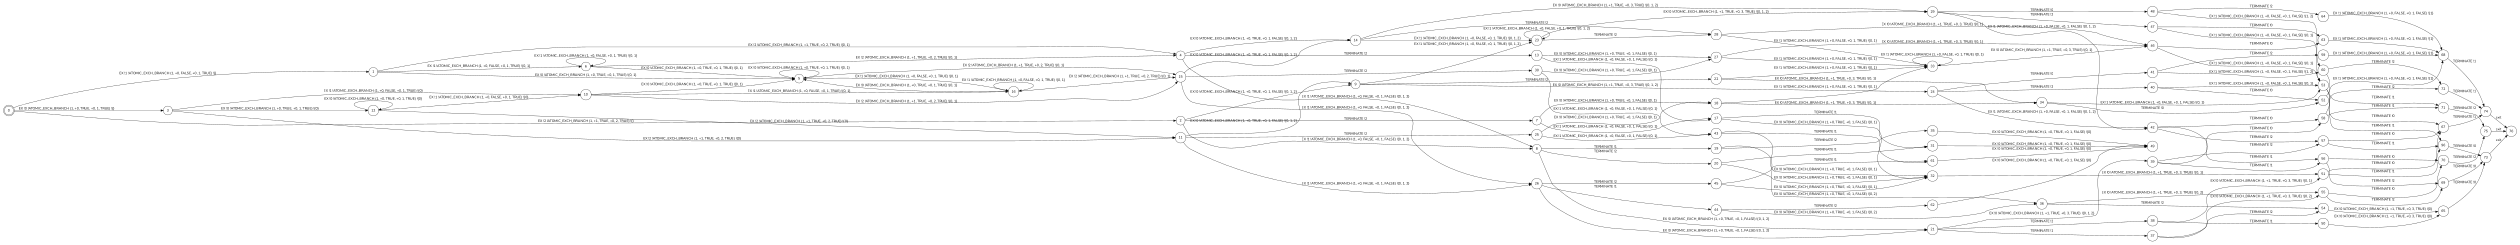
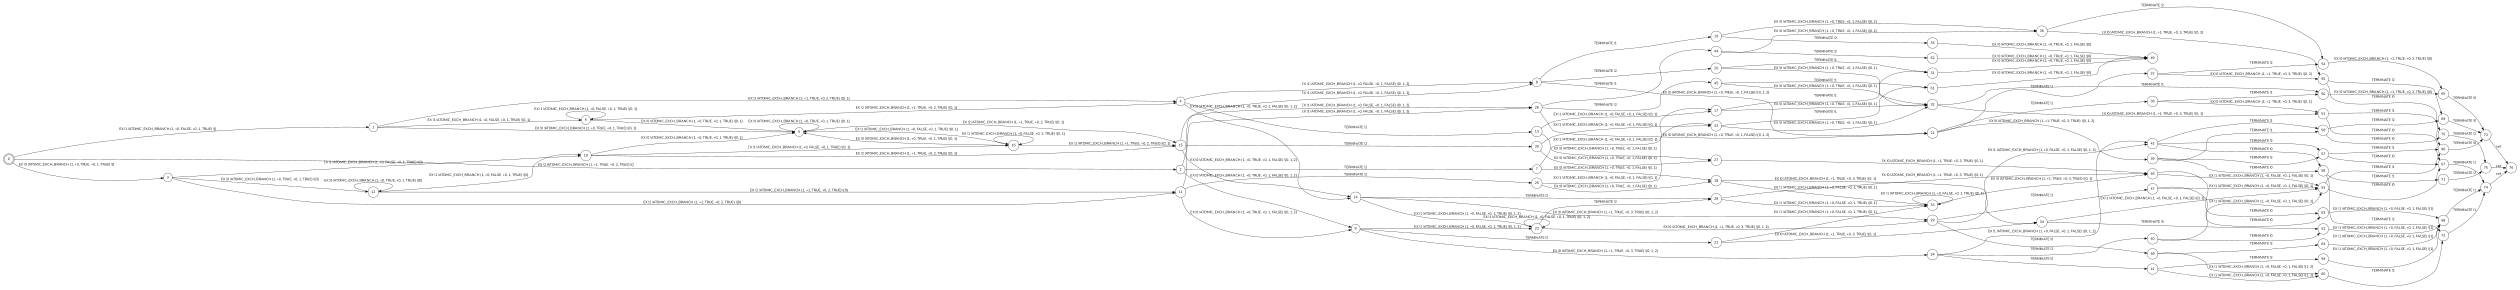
edge "27" -> "33": removed, label "EX !1 !ATOMIC_EXCH_BRANCH (1, +0, FALSE, +0, 1, TRUE) !{0, 1}"
edge "32" -> "50": added, label "TERMINATE !1"
edge "60" -> "71": removed, label "TERMINATE !1"
